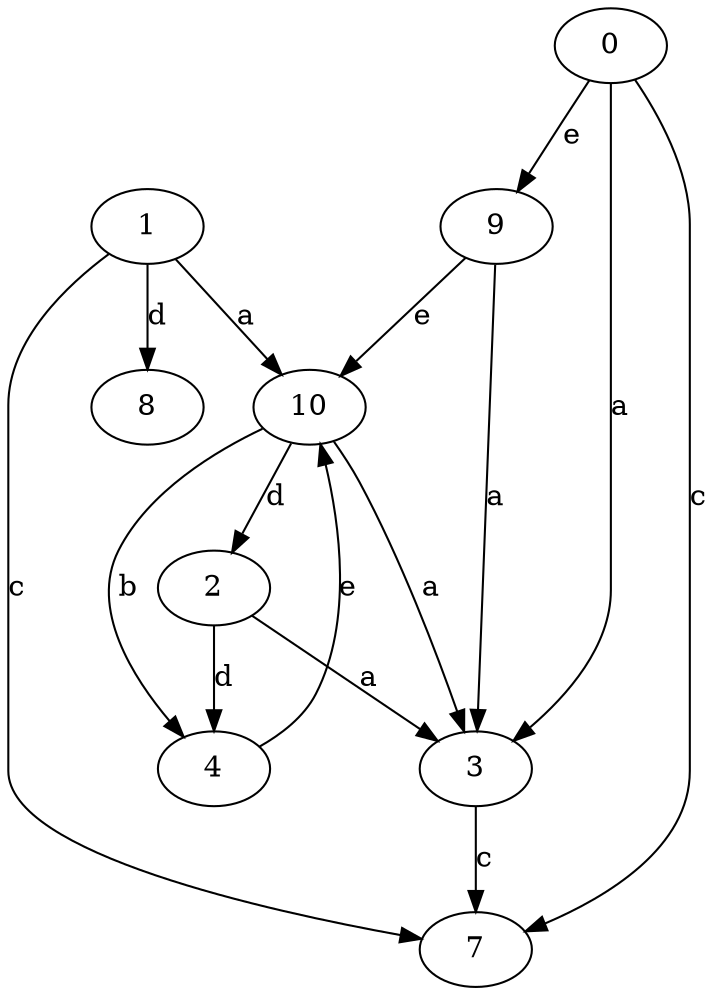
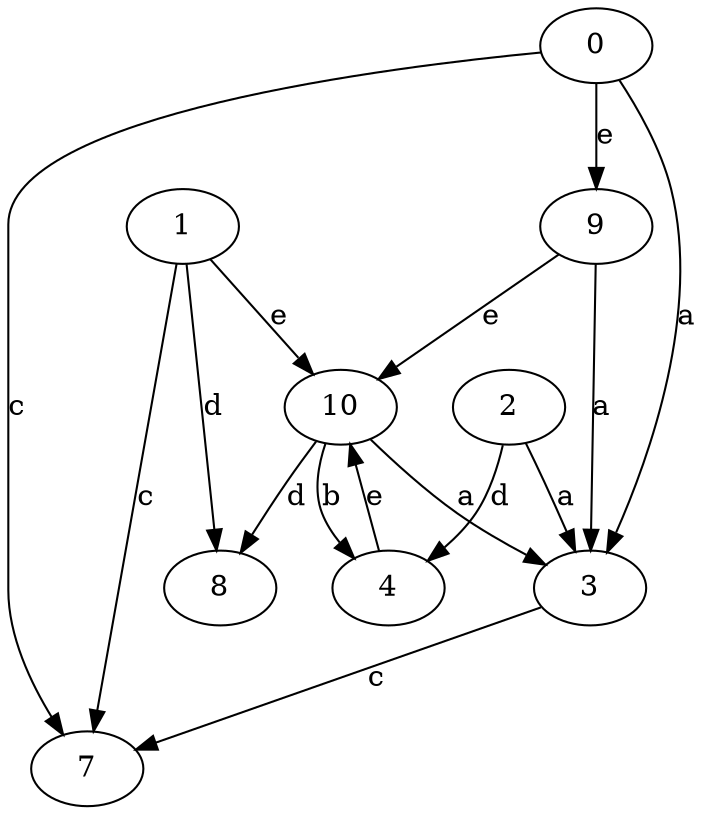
edge "1" -> "10": label "a" -> "e"
edge "10" -> "2": now "10" -> "8"
